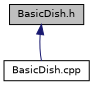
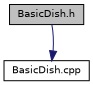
edge "BasicDish.cpp" -> "BasicDish.h": reversed
